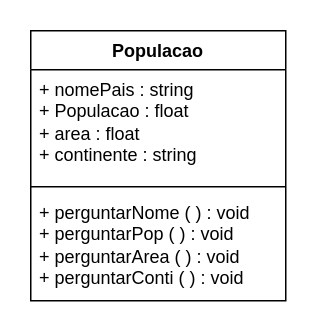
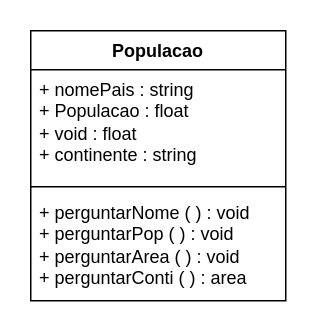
node "+ nomePais : string + Populacao : float + area : float + continente : string": label "+ nomePais : string + Populacao : float + area : float + continente : string" -> "+ nomePais : string + Populacao : float + void : float + continente : string"
node "+ perguntarNome ( ) : void + perguntarPop ( ) : void + perguntarArea ( ) : void + perguntarConti ( ) : void": label "+ perguntarNome ( ) : void + perguntarPop ( ) : void + perguntarArea ( ) : void + perguntarConti ( ) : void" -> "+ perguntarNome ( ) : void + perguntarPop ( ) : void + perguntarArea ( ) : void + perguntarConti ( ) : area"
